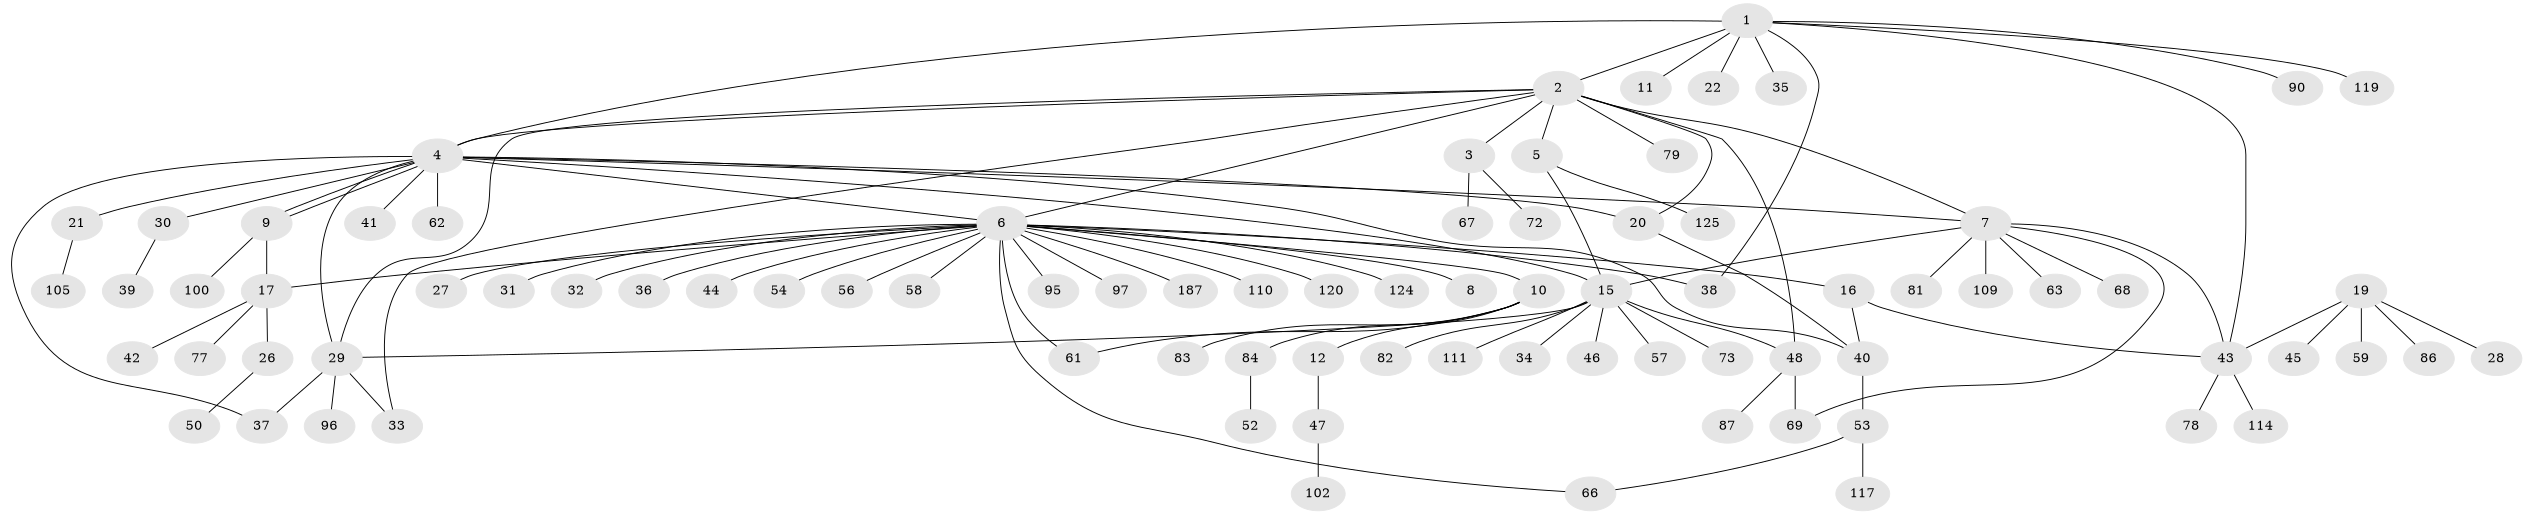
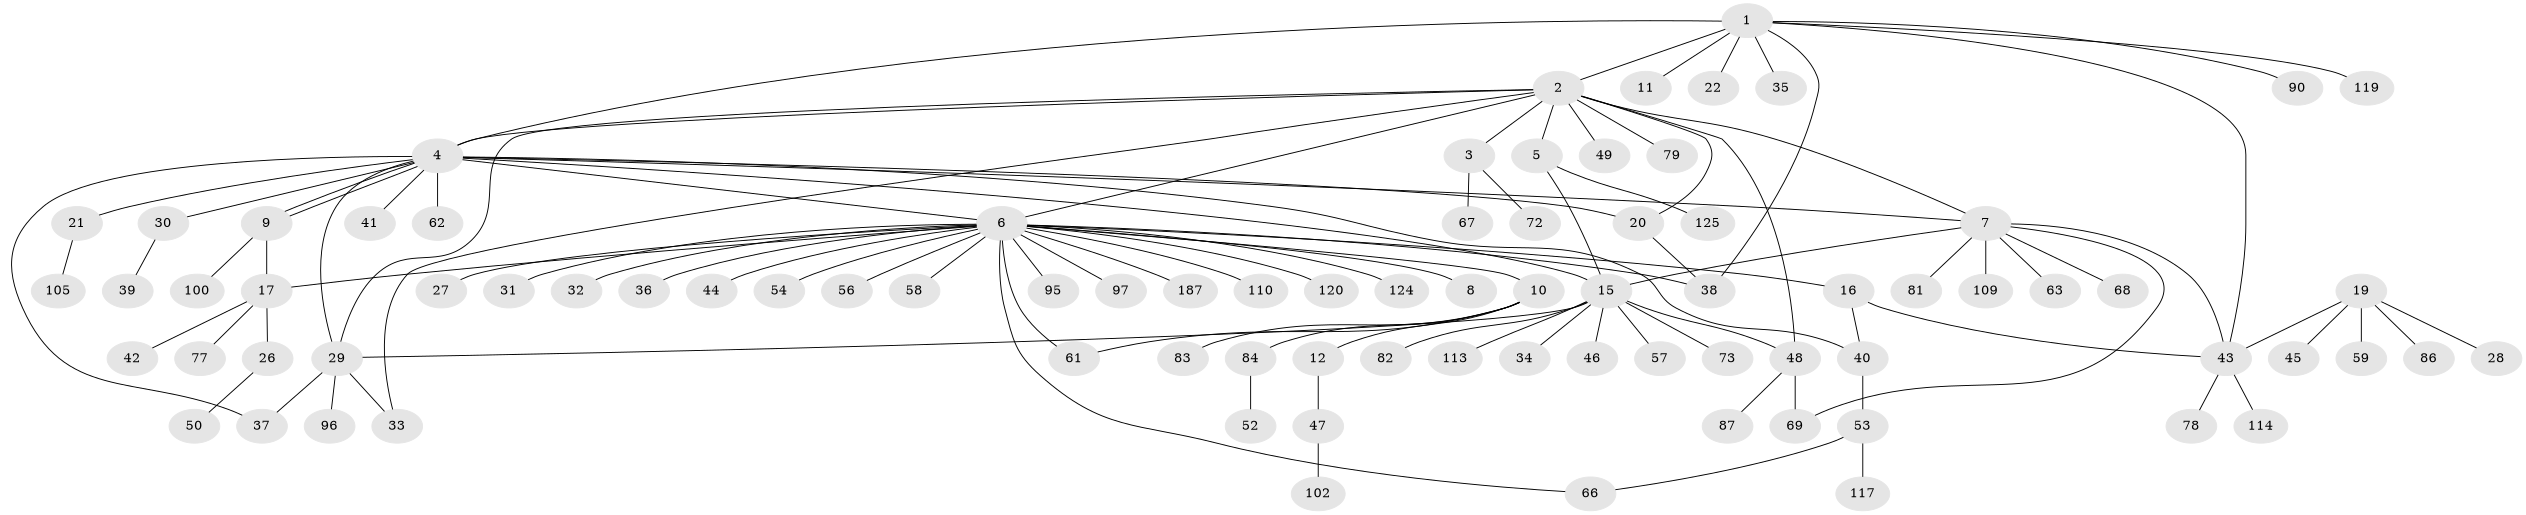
node "49": added
edge "20" -- "40": now "20" -- "38"
node "111": label "111" -> "113"
